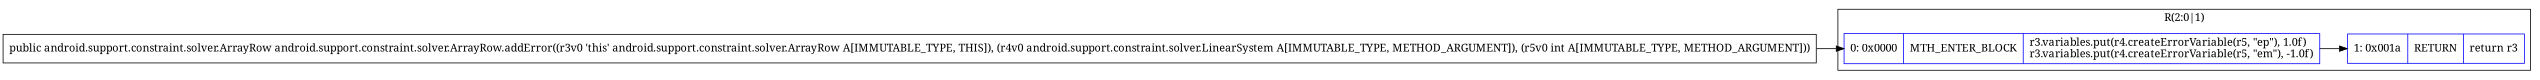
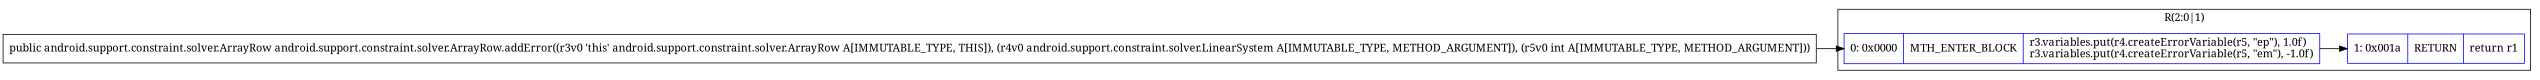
node "1: 0x001a": text "return r3" -> "return r1"
